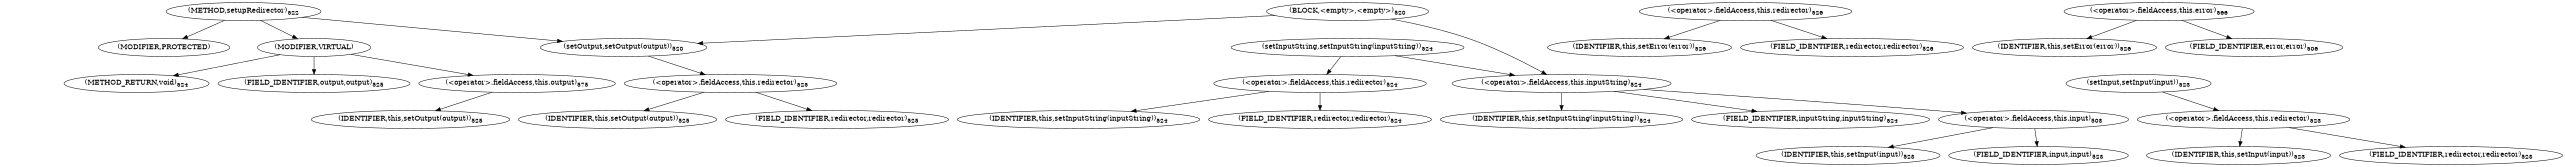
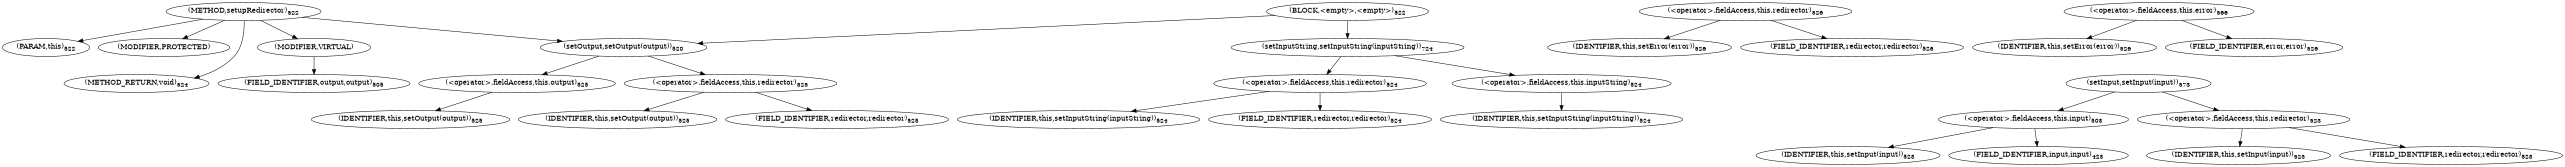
node "(BLOCK,<empty>,<empty>)": text "520" -> "522"
edge "(BLOCK,<empty>,<empty>)" -> "(<operator>.fieldAccess,this.inputString)": now "(BLOCK,<empty>,<empty>)" -> "(setInputString,setInputString(inputString))"
node "(setInputString,setInputString(inputString))": text "524" -> "724"
node "(FIELD_IDENTIFIER,error,error)": text "506" -> "526"
node "(PARAM,this)": added
edge "(MODIFIER,VIRTUAL)" -> "(<operator>.fieldAccess,this.output)": now "(setOutput,setOutput(output))" -> "(<operator>.fieldAccess,this.output)"
edge "(MODIFIER,VIRTUAL)" -> "(METHOD_RETURN,void)": now "(METHOD,setupRedirector)" -> "(METHOD_RETURN,void)"
node "(FIELD_IDENTIFIER,output,output)": text "525" -> "505"
node "(<operator>.fieldAccess,this.output)": text "575" -> "525"
node "(setInput,setInput(input))": text "523" -> "573"
edge "(<operator>.fieldAccess,this.inputString)" -> "(<operator>.fieldAccess,this.input)": now "(setInput,setInput(input))" -> "(<operator>.fieldAccess,this.input)"
node "(FIELD_IDENTIFIER,inputString,inputString)": removed
node "(FIELD_IDENTIFIER,input,input)": text "523" -> "423"
